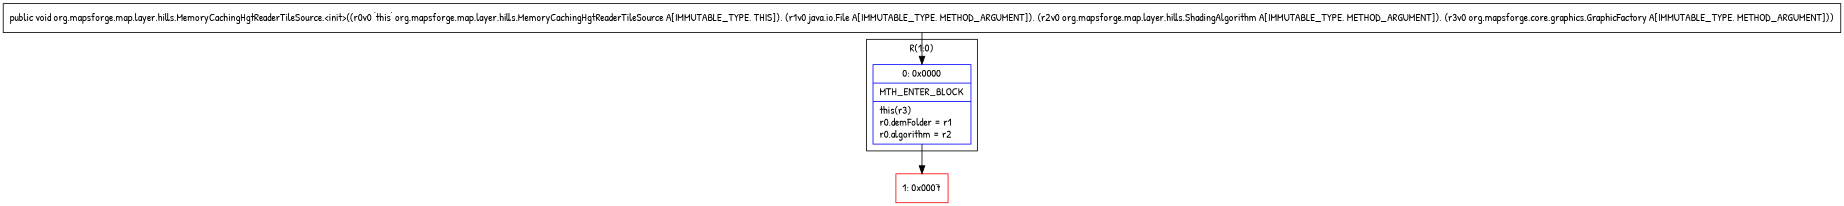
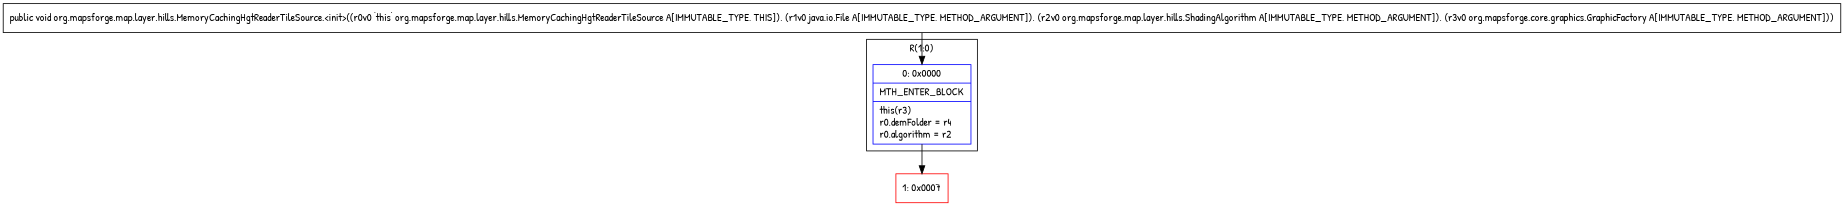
node "0: 0x0000": text "r0.demFolder = r1" -> "r0.demFolder = r4"
